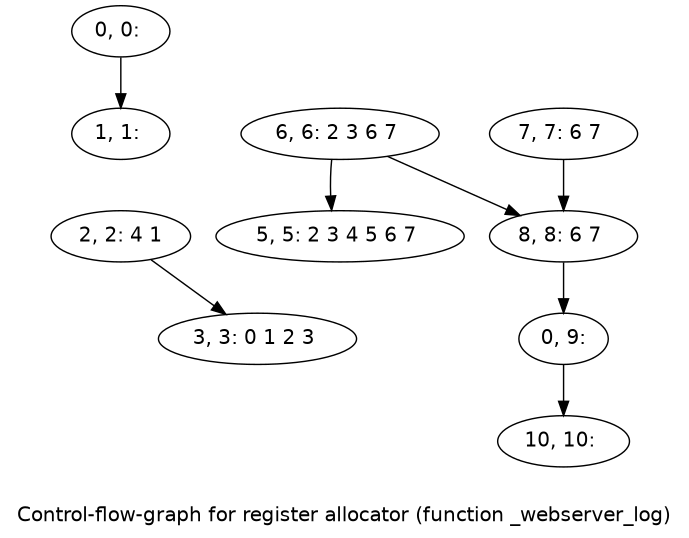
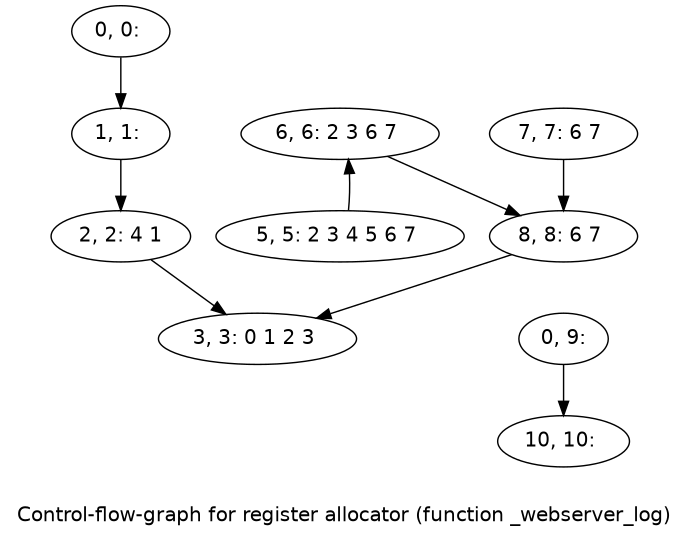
edge "1, 1:" -> "2, 2: 4 1": added
edge "6, 6: 2 3 6 7" -> "5, 5: 2 3 4 5 6 7": reversed
edge "8, 8: 6 7" -> "0, 9:": now "8, 8: 6 7" -> "3, 3: 0 1 2 3"
